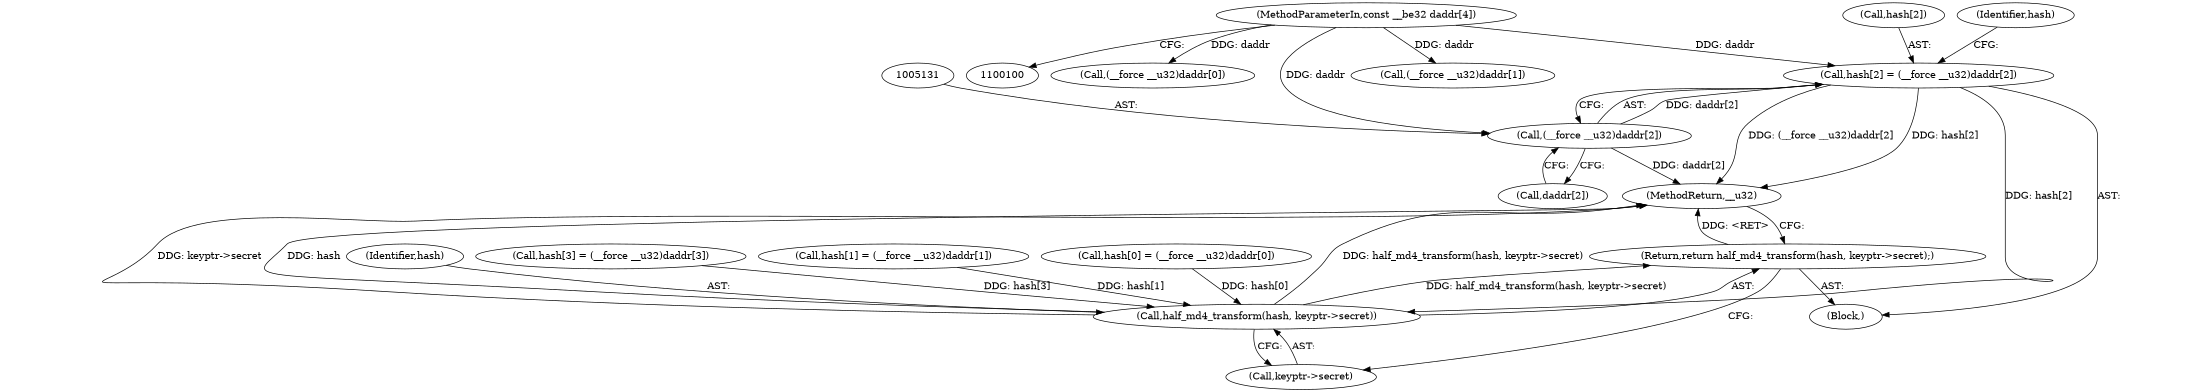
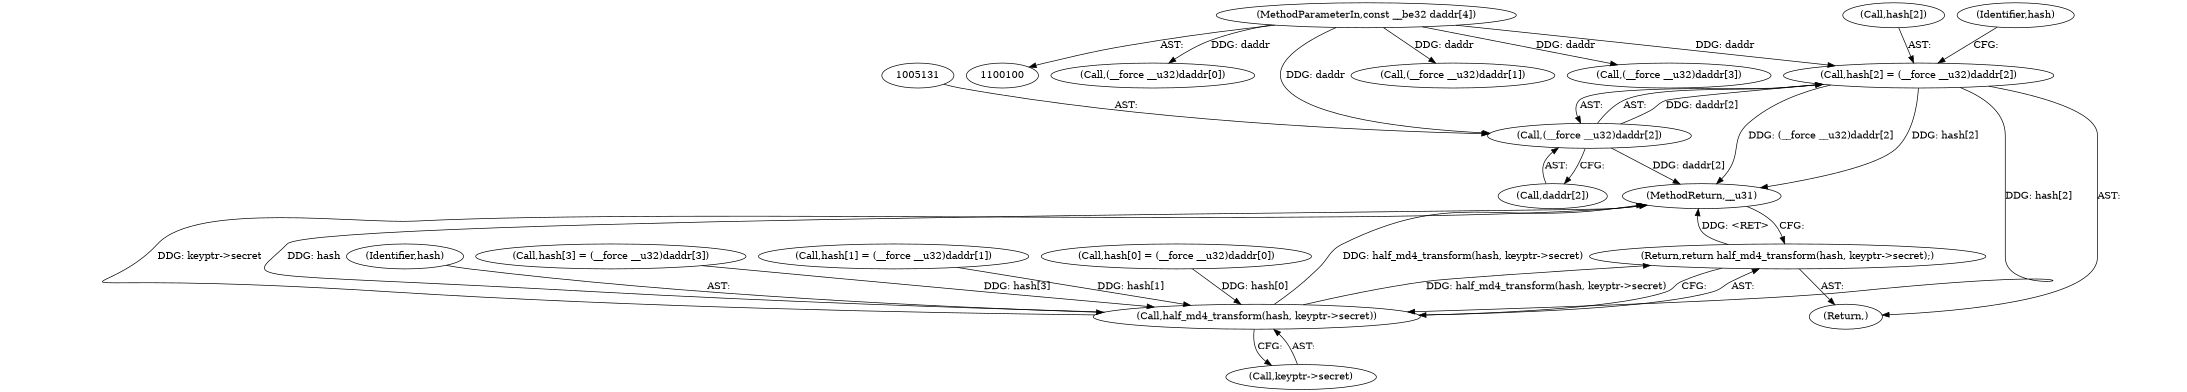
edge "(MethodParameterIn,const __be32 daddr[4])" -> "1100100": label "CFG: " -> "AST: "
node "(Call,(__force __u32)daddr[3])": added
edge "(Call,hash[2] = (__force __u32)daddr[2])" -> "(Call,(__force __u32)daddr[2])": label "CFG: " -> "AST: "
edge "(Call,daddr[2])" -> "(Call,(__force __u32)daddr[2])": label "CFG: " -> "AST: "
node "(MethodReturn,__u32)": label "(MethodReturn,__u32)" -> "(MethodReturn,__u31)"
node "(Block,)": label "(Block,)" -> "(Return,)"
edge "(Return,return half_md4_transform(hash, keyptr->secret);)" -> "(Call,keyptr->secret)": now "(Return,return half_md4_transform(hash, keyptr->secret);)" -> "(Call,half_md4_transform(hash, keyptr->secret))"
